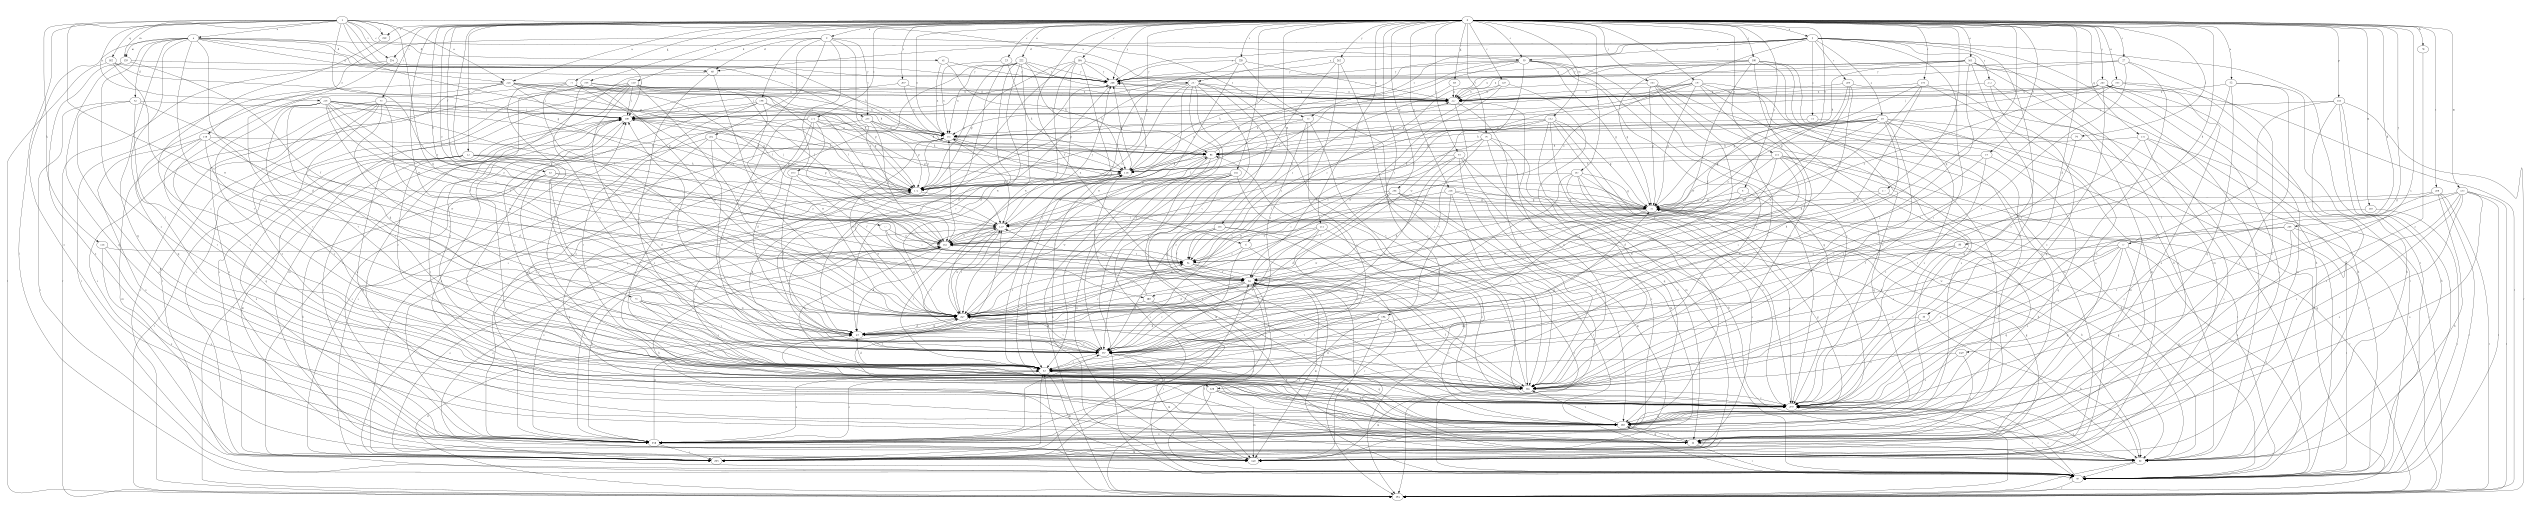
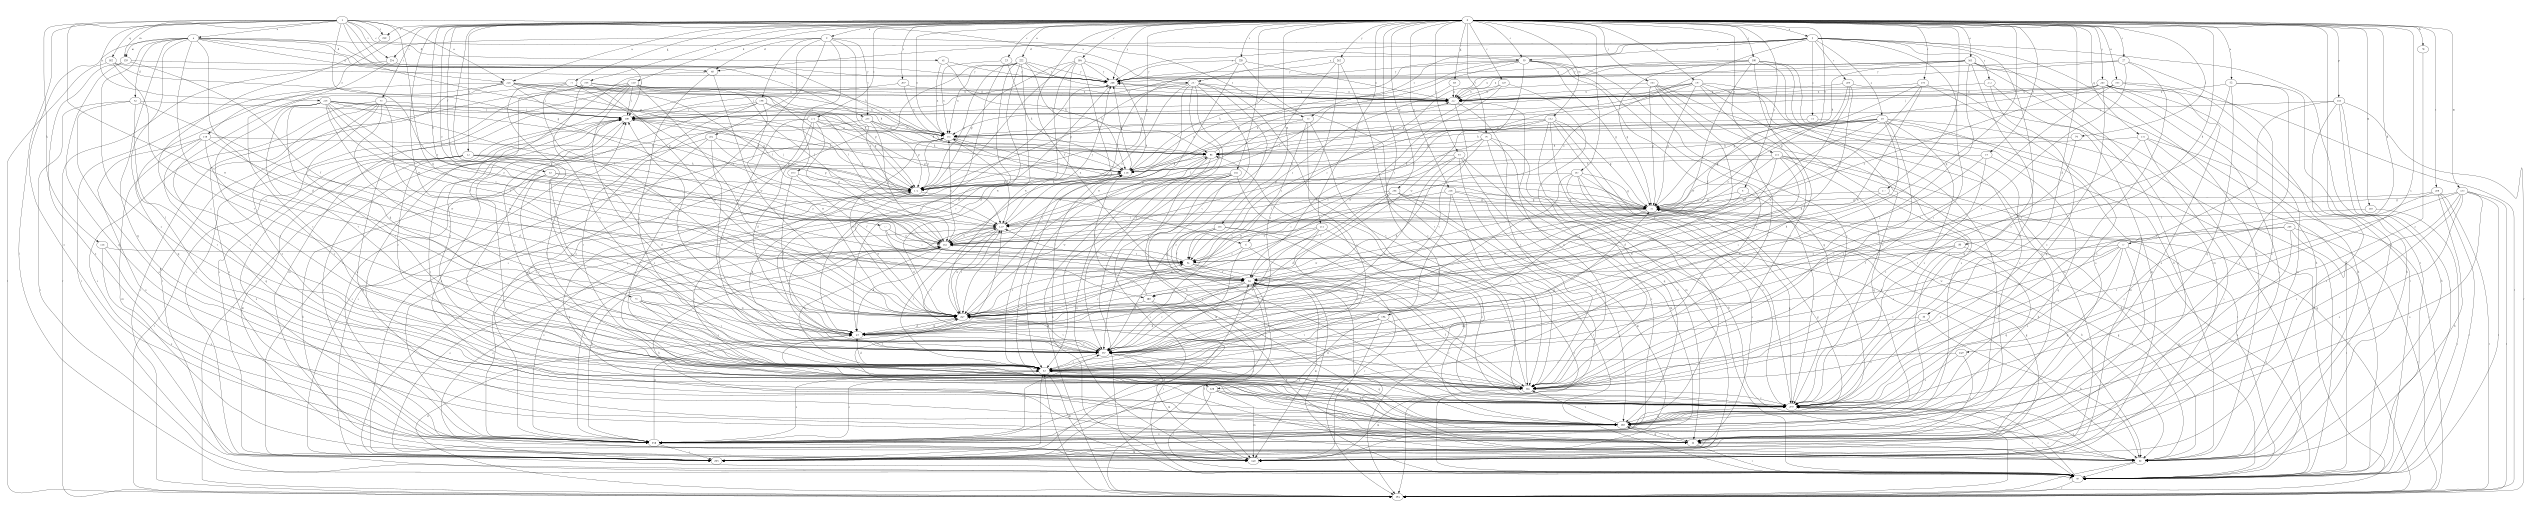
edge "0" -> "264": now "0" -> "22"
edge "64" -> "247": now "64" -> "180"
